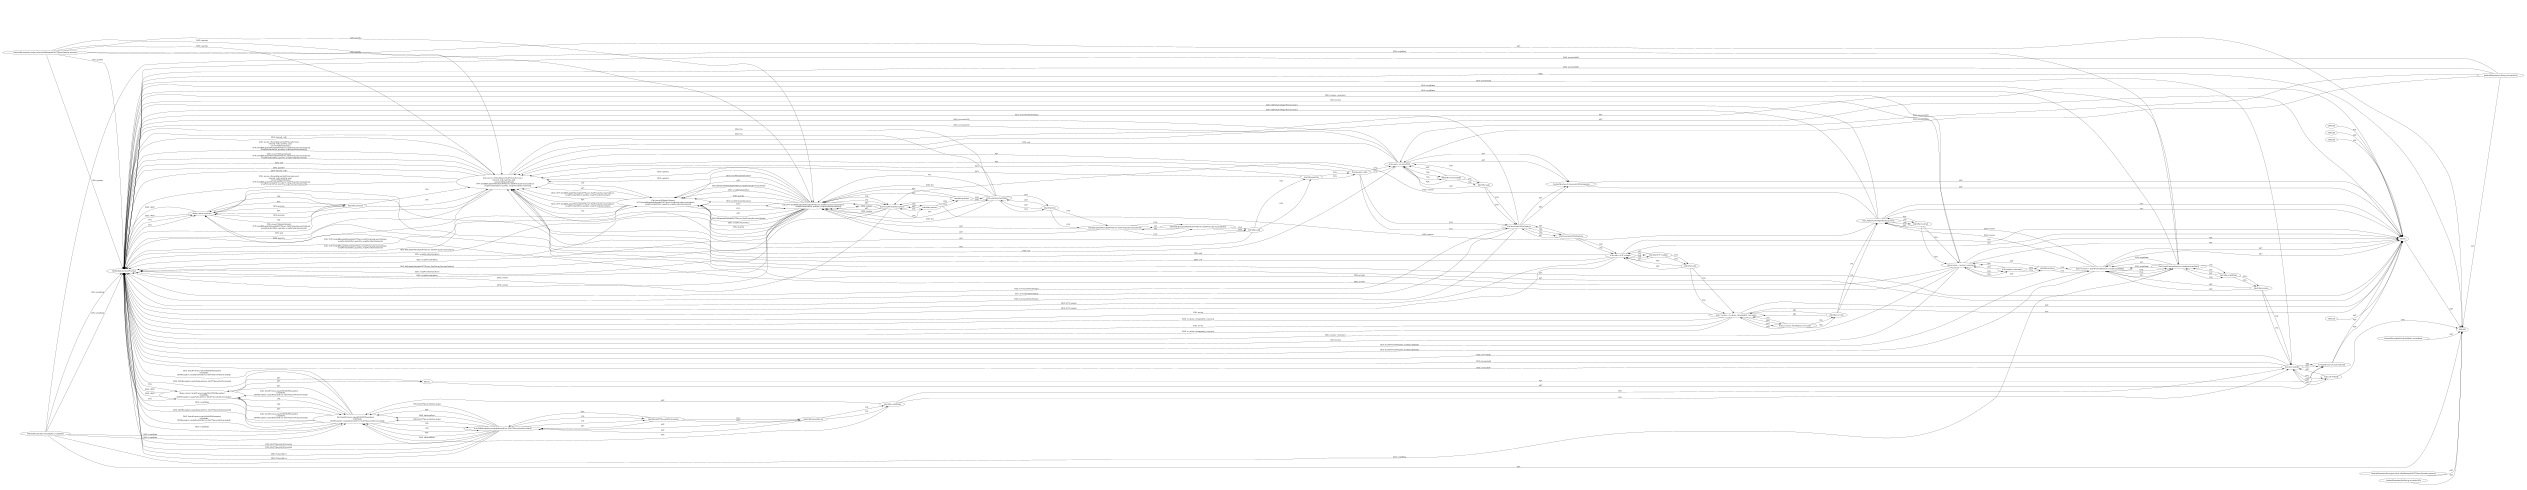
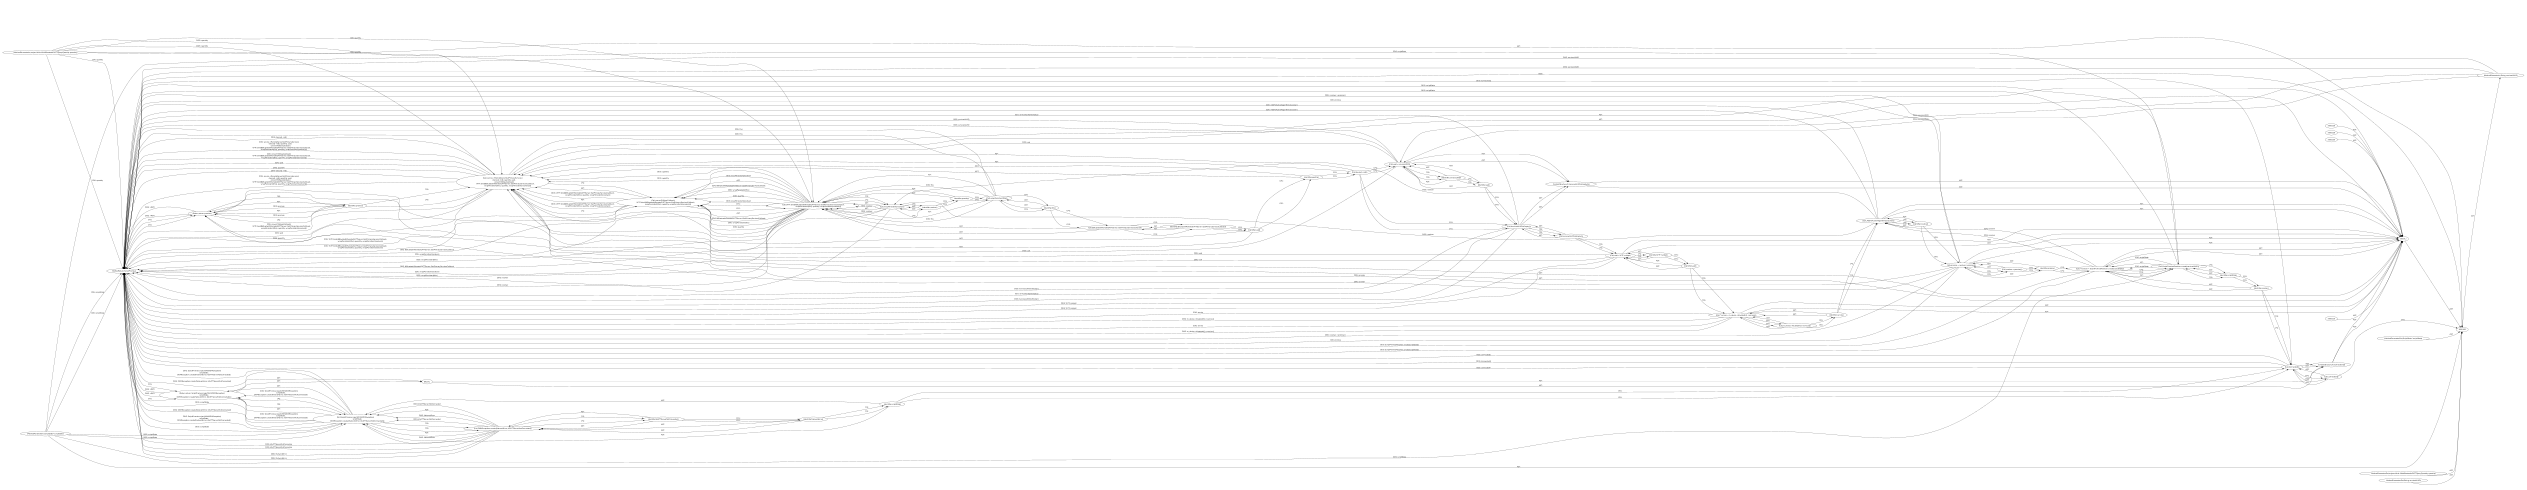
edge "(MethodParameterIn,String servicesUUID)" -> "1000100": reversed
